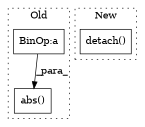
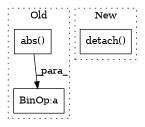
edge "BinOp:a" -> "abs()": reversed
